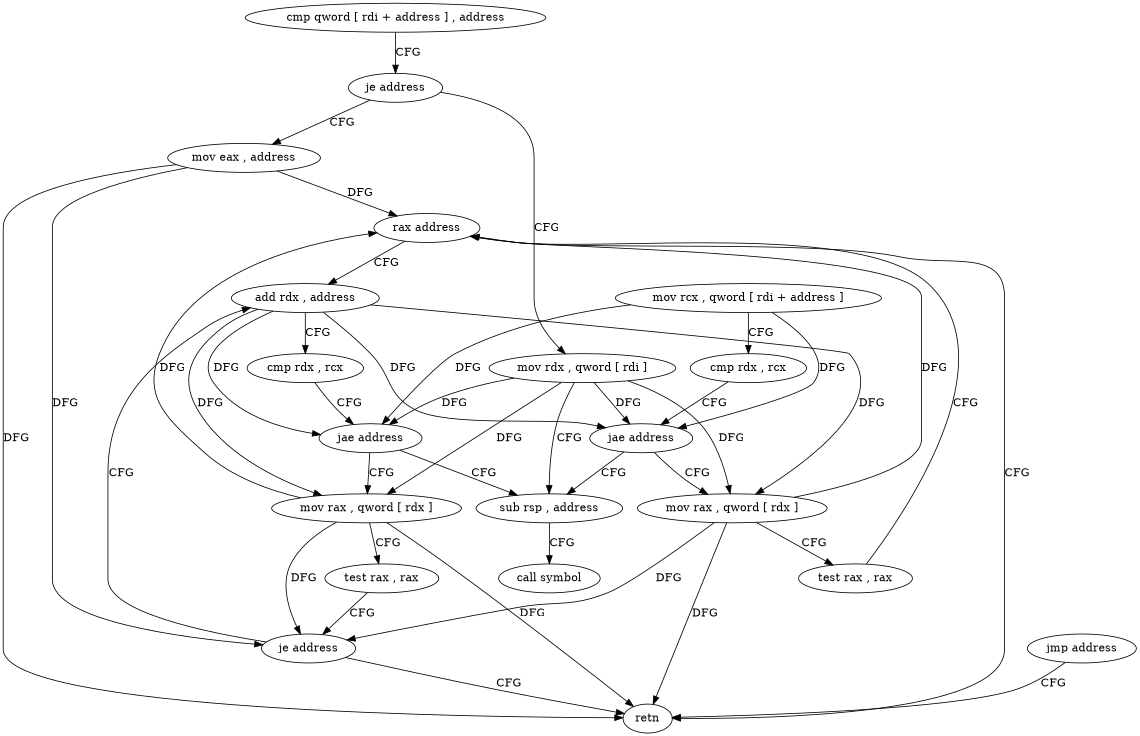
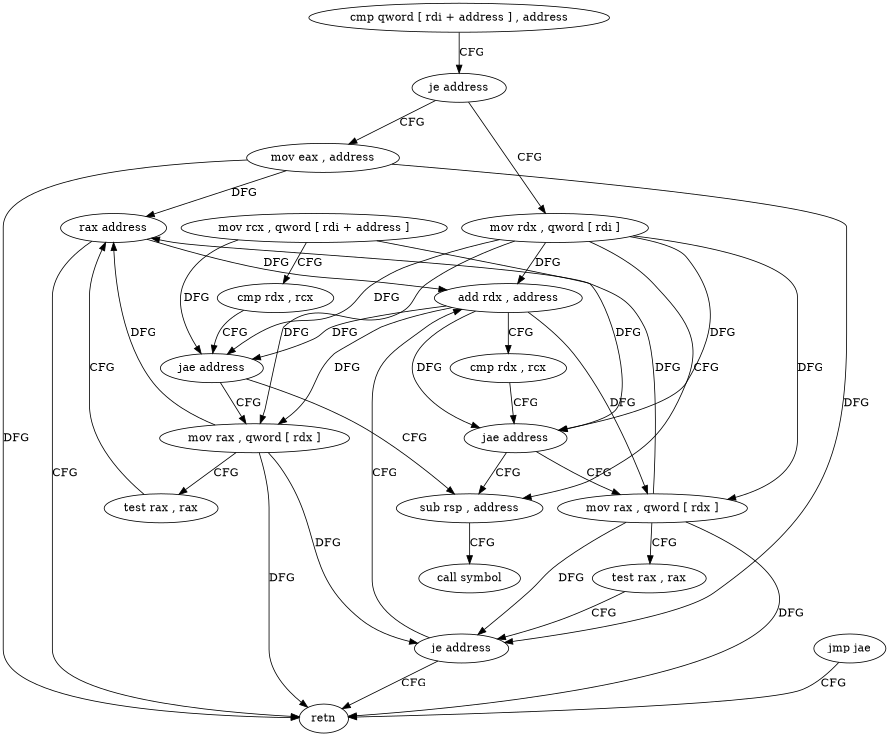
edge "mov rdx , qword [ rdi ]" -> "add rdx , address": added, label "DFG"
edge "rax address" -> "add rdx , address": label "CFG" -> "DFG"
node "jmp address": label "jmp address" -> "jmp jae"
